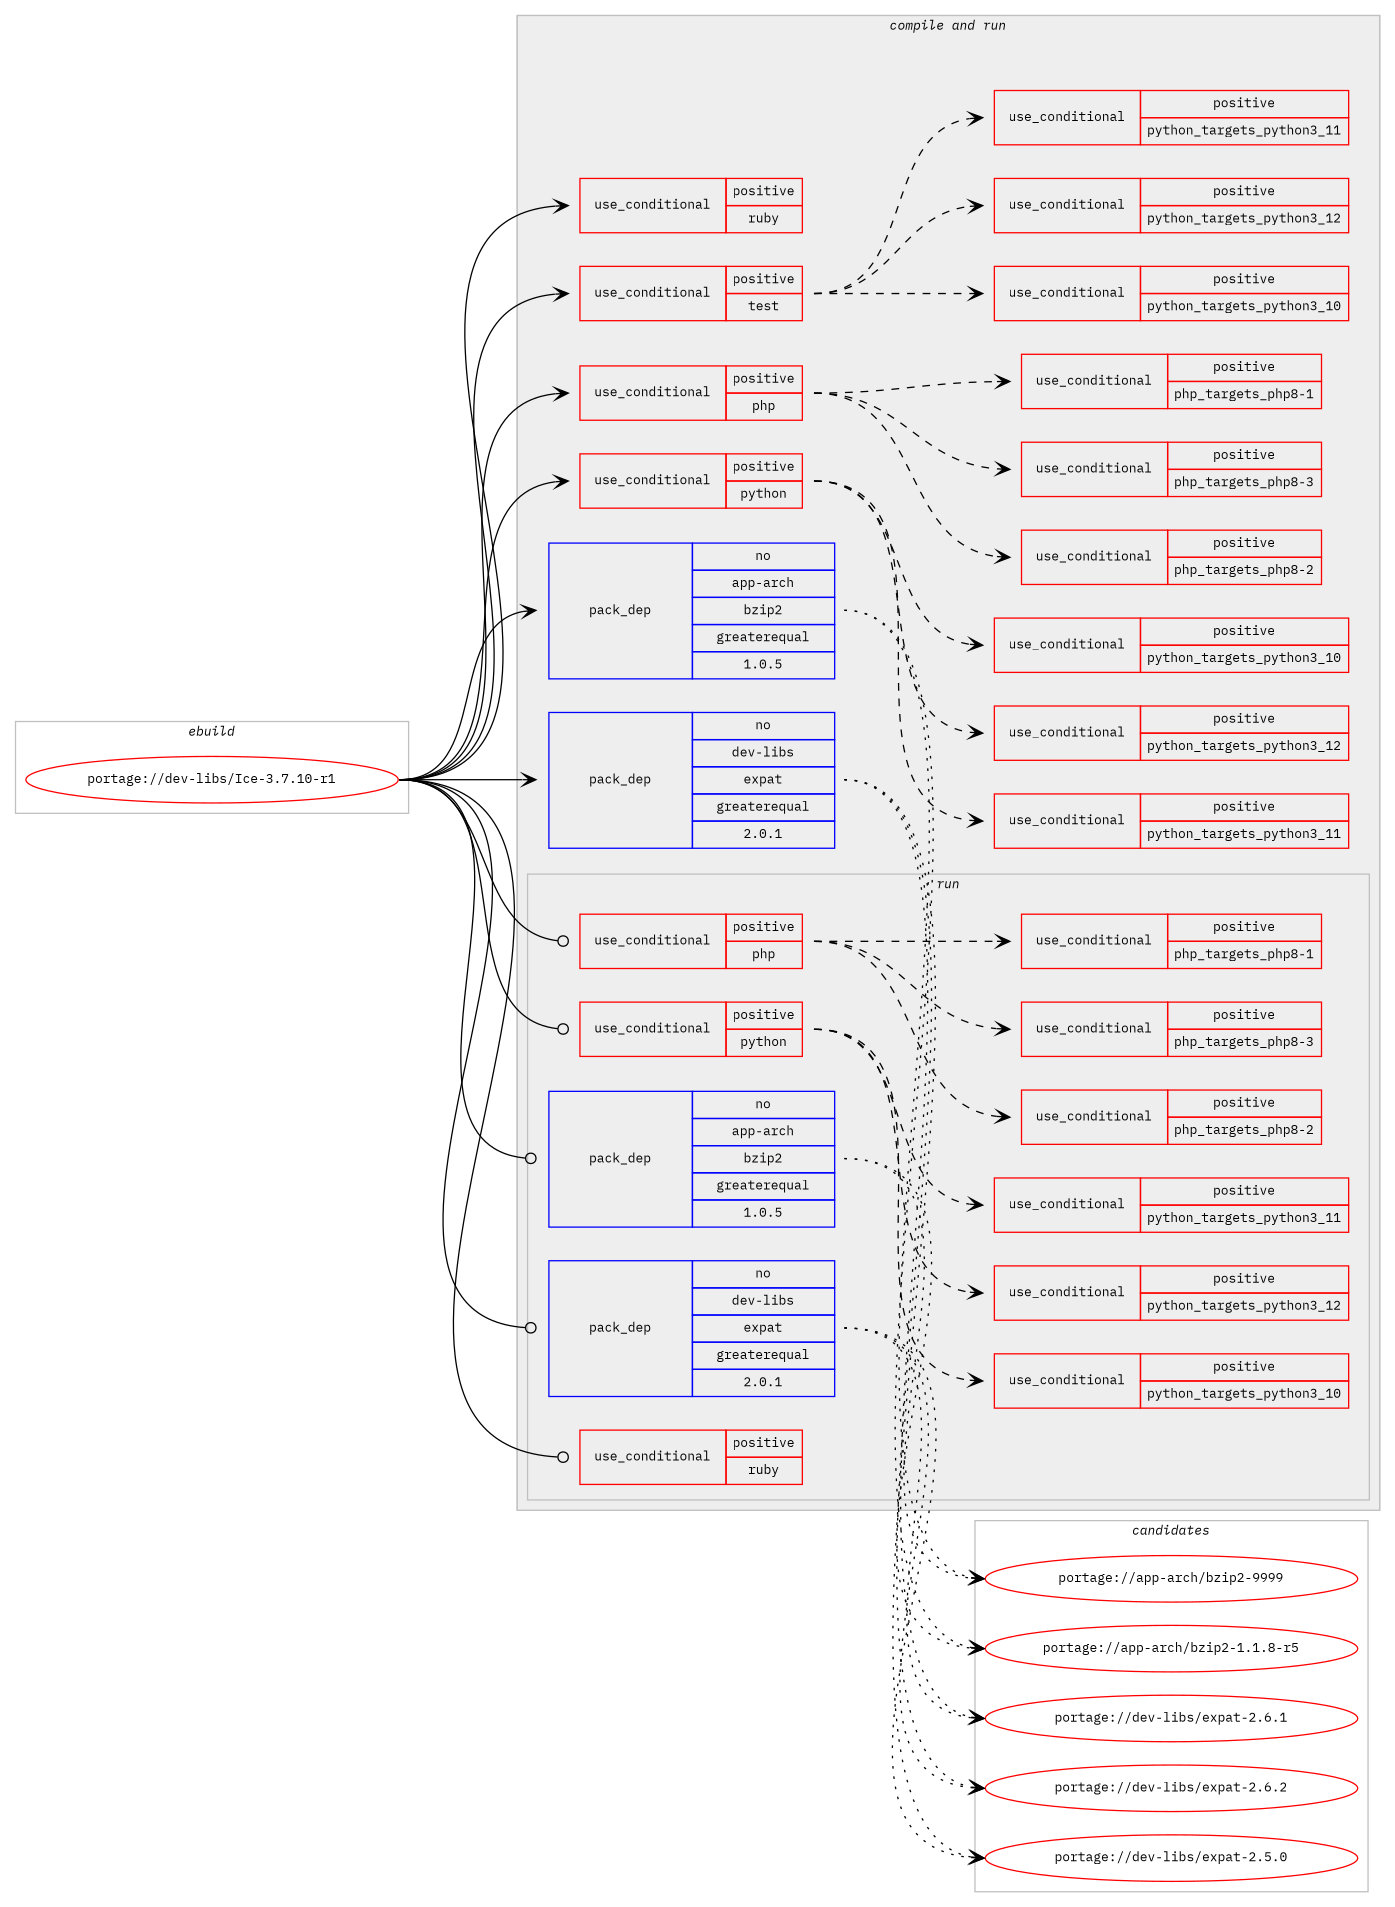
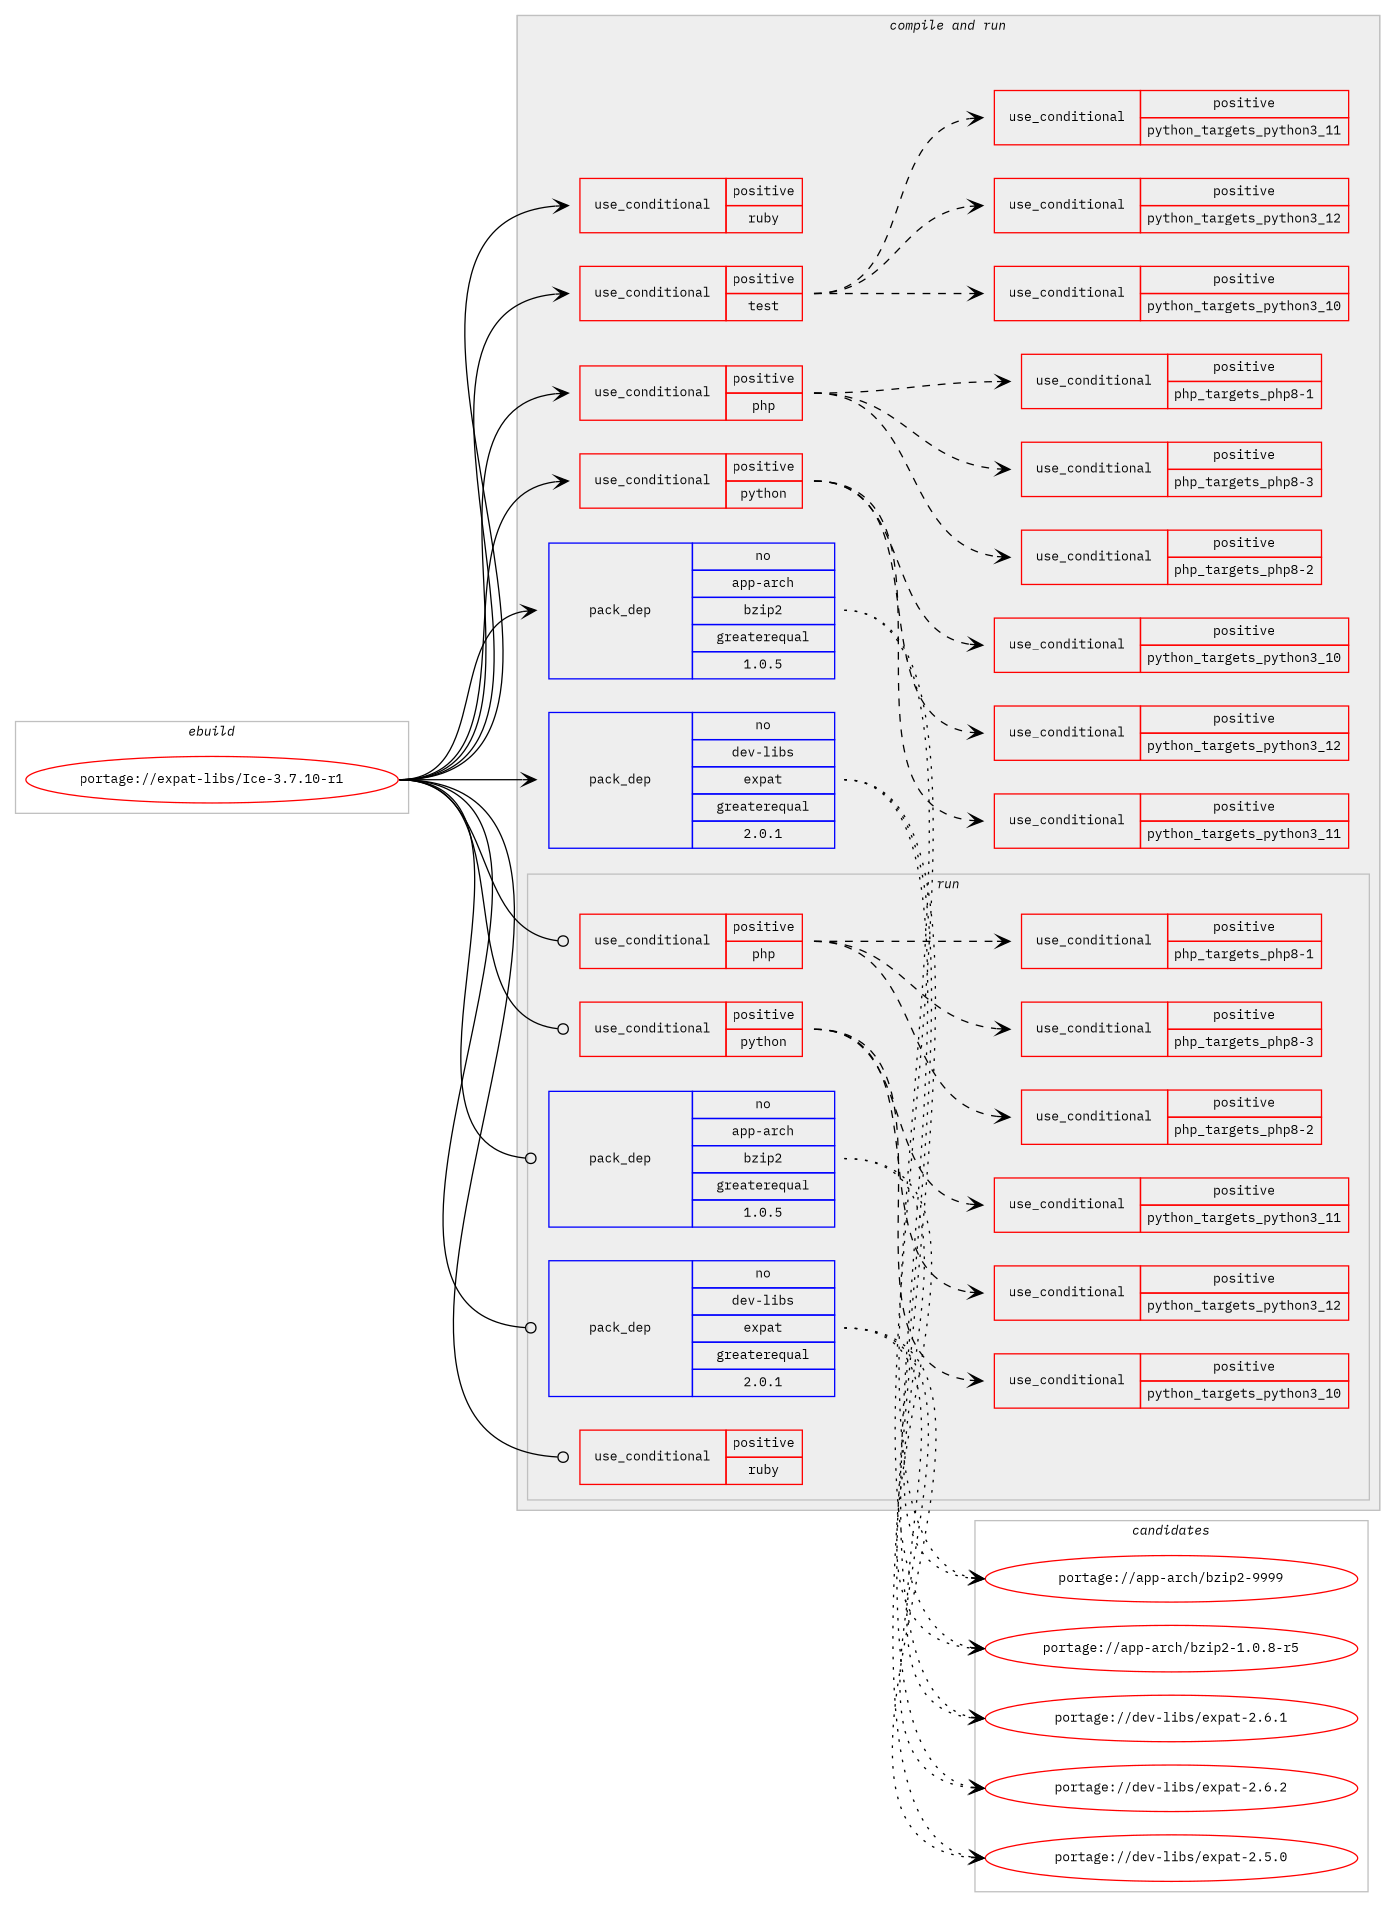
node "portage://dev-libs/Ice-3.7.10-r1": label "portage://dev-libs/Ice-3.7.10-r1" -> "portage://expat-libs/Ice-3.7.10-r1"
node "portage://app-arch/bzip2-1.1.8-r5": label "portage://app-arch/bzip2-1.1.8-r5" -> "portage://app-arch/bzip2-1.0.8-r5"
